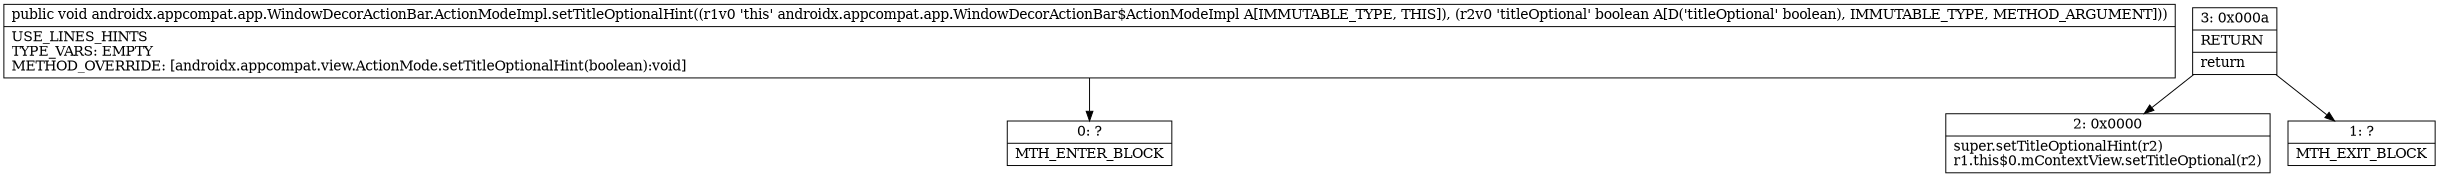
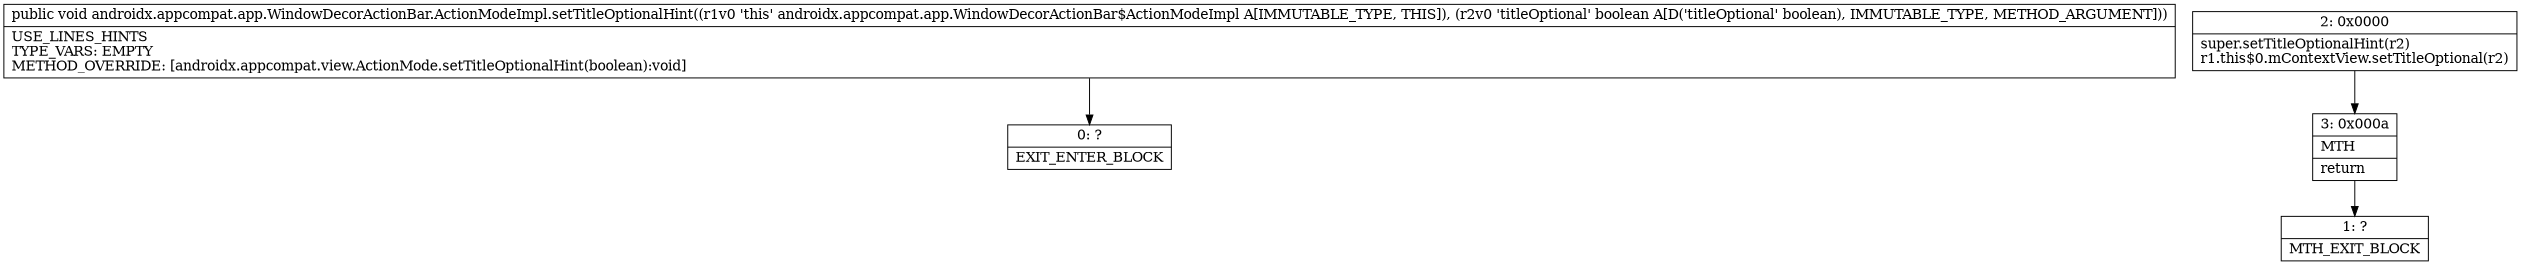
node "3: 0x000a": text "RETURN" -> "MTH"
edge "3: 0x000a" -> "2: 0x0000": reversed
node "0: ?": text "MTH_ENTER_BLOCK" -> "EXIT_ENTER_BLOCK"
